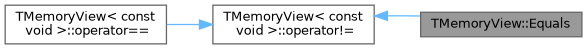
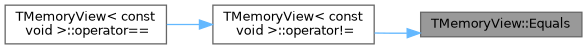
edge "TMemoryView::Equals" -> "TMemoryView< const void >::operator!=": reversed
